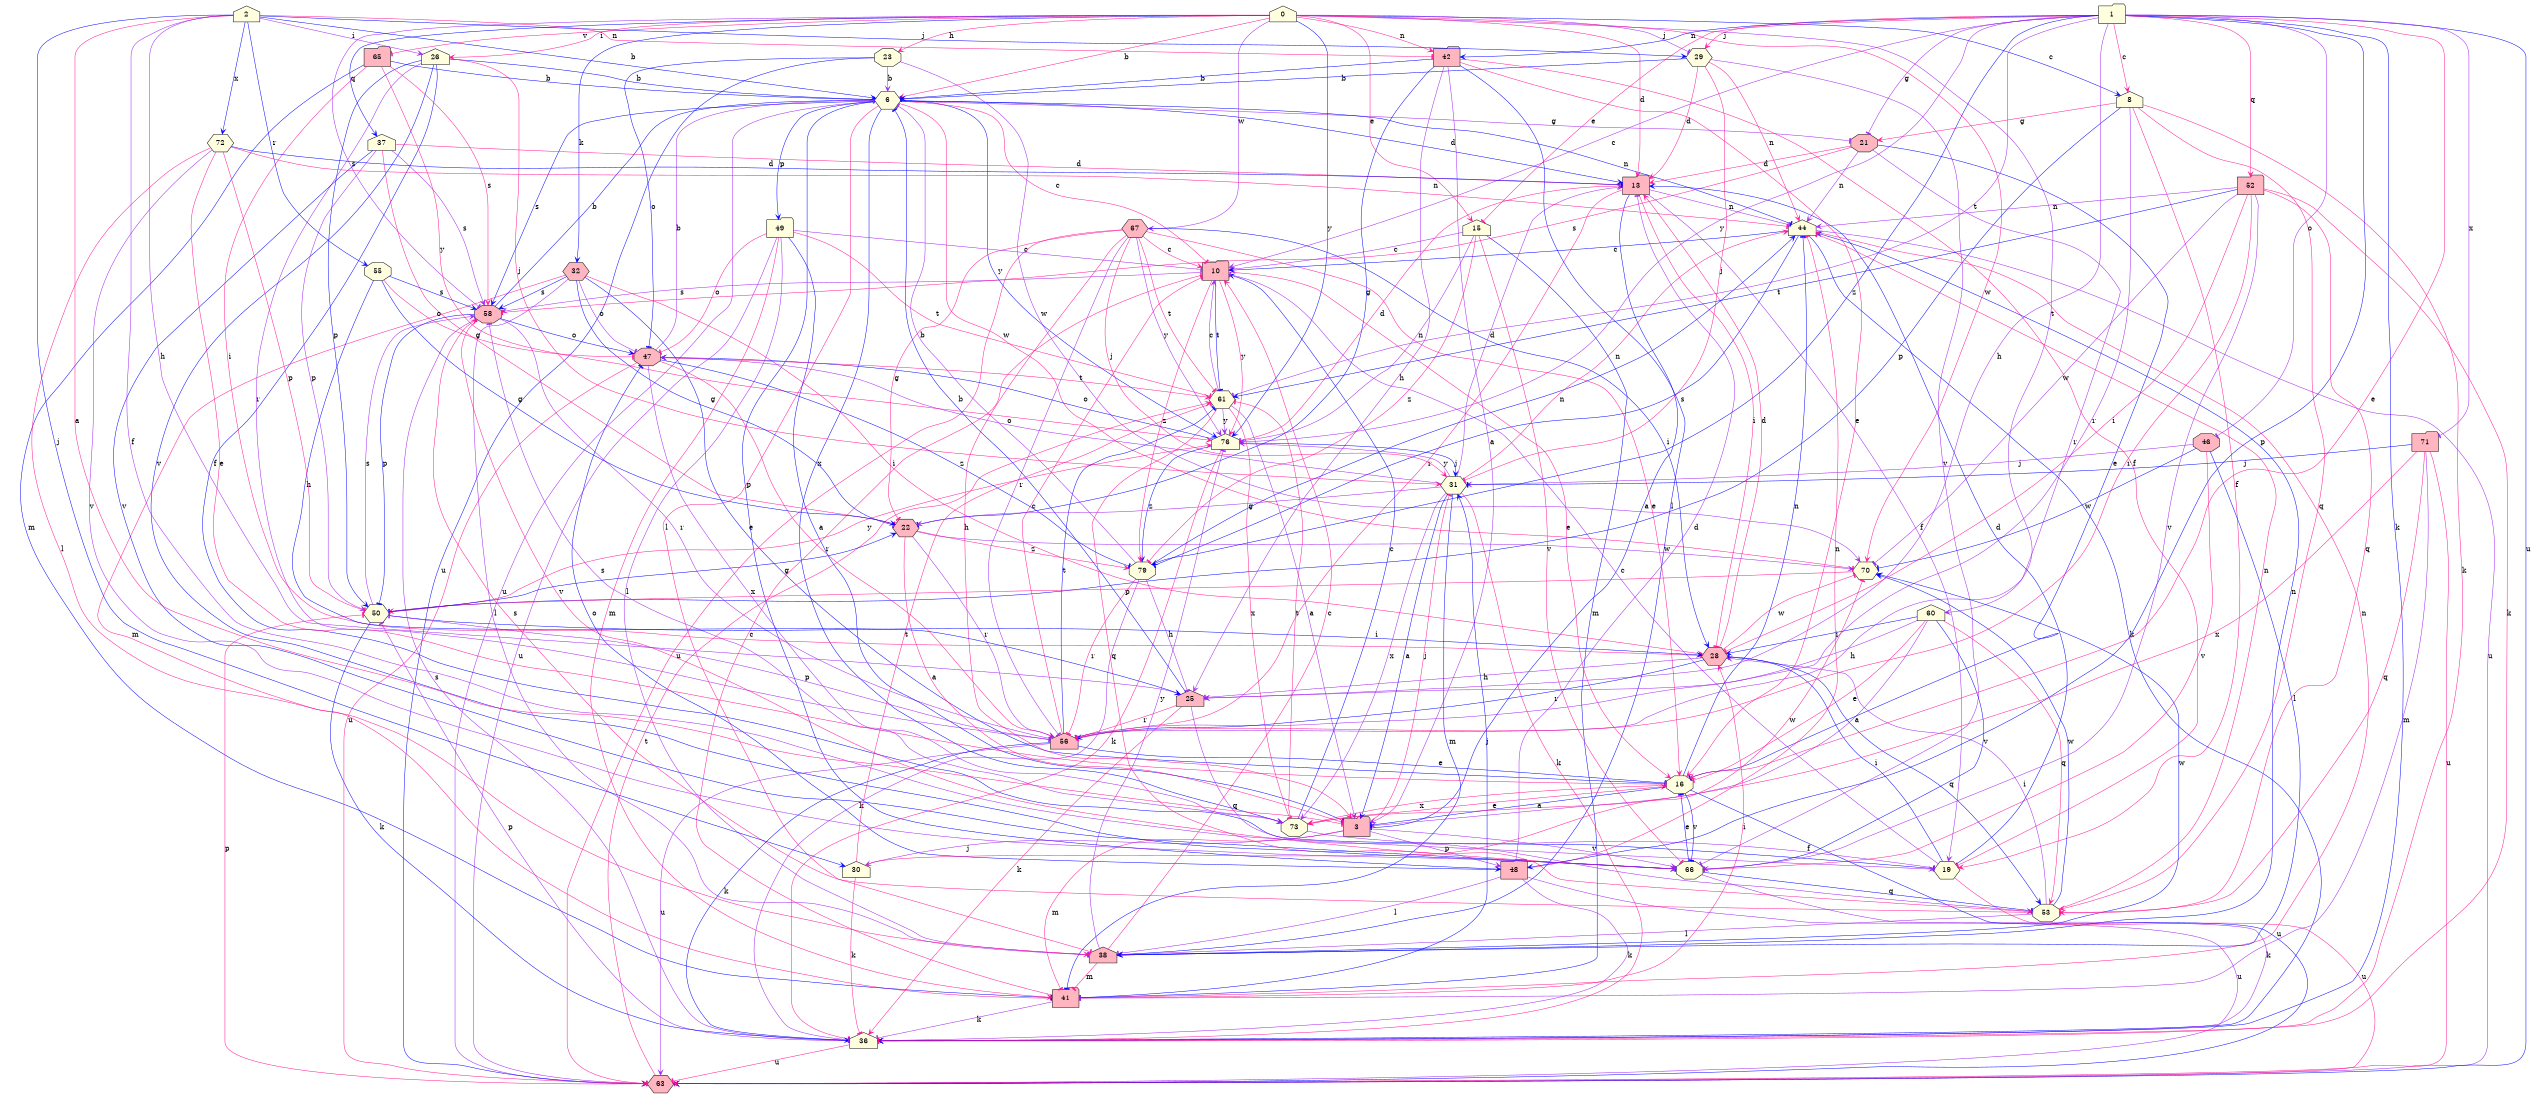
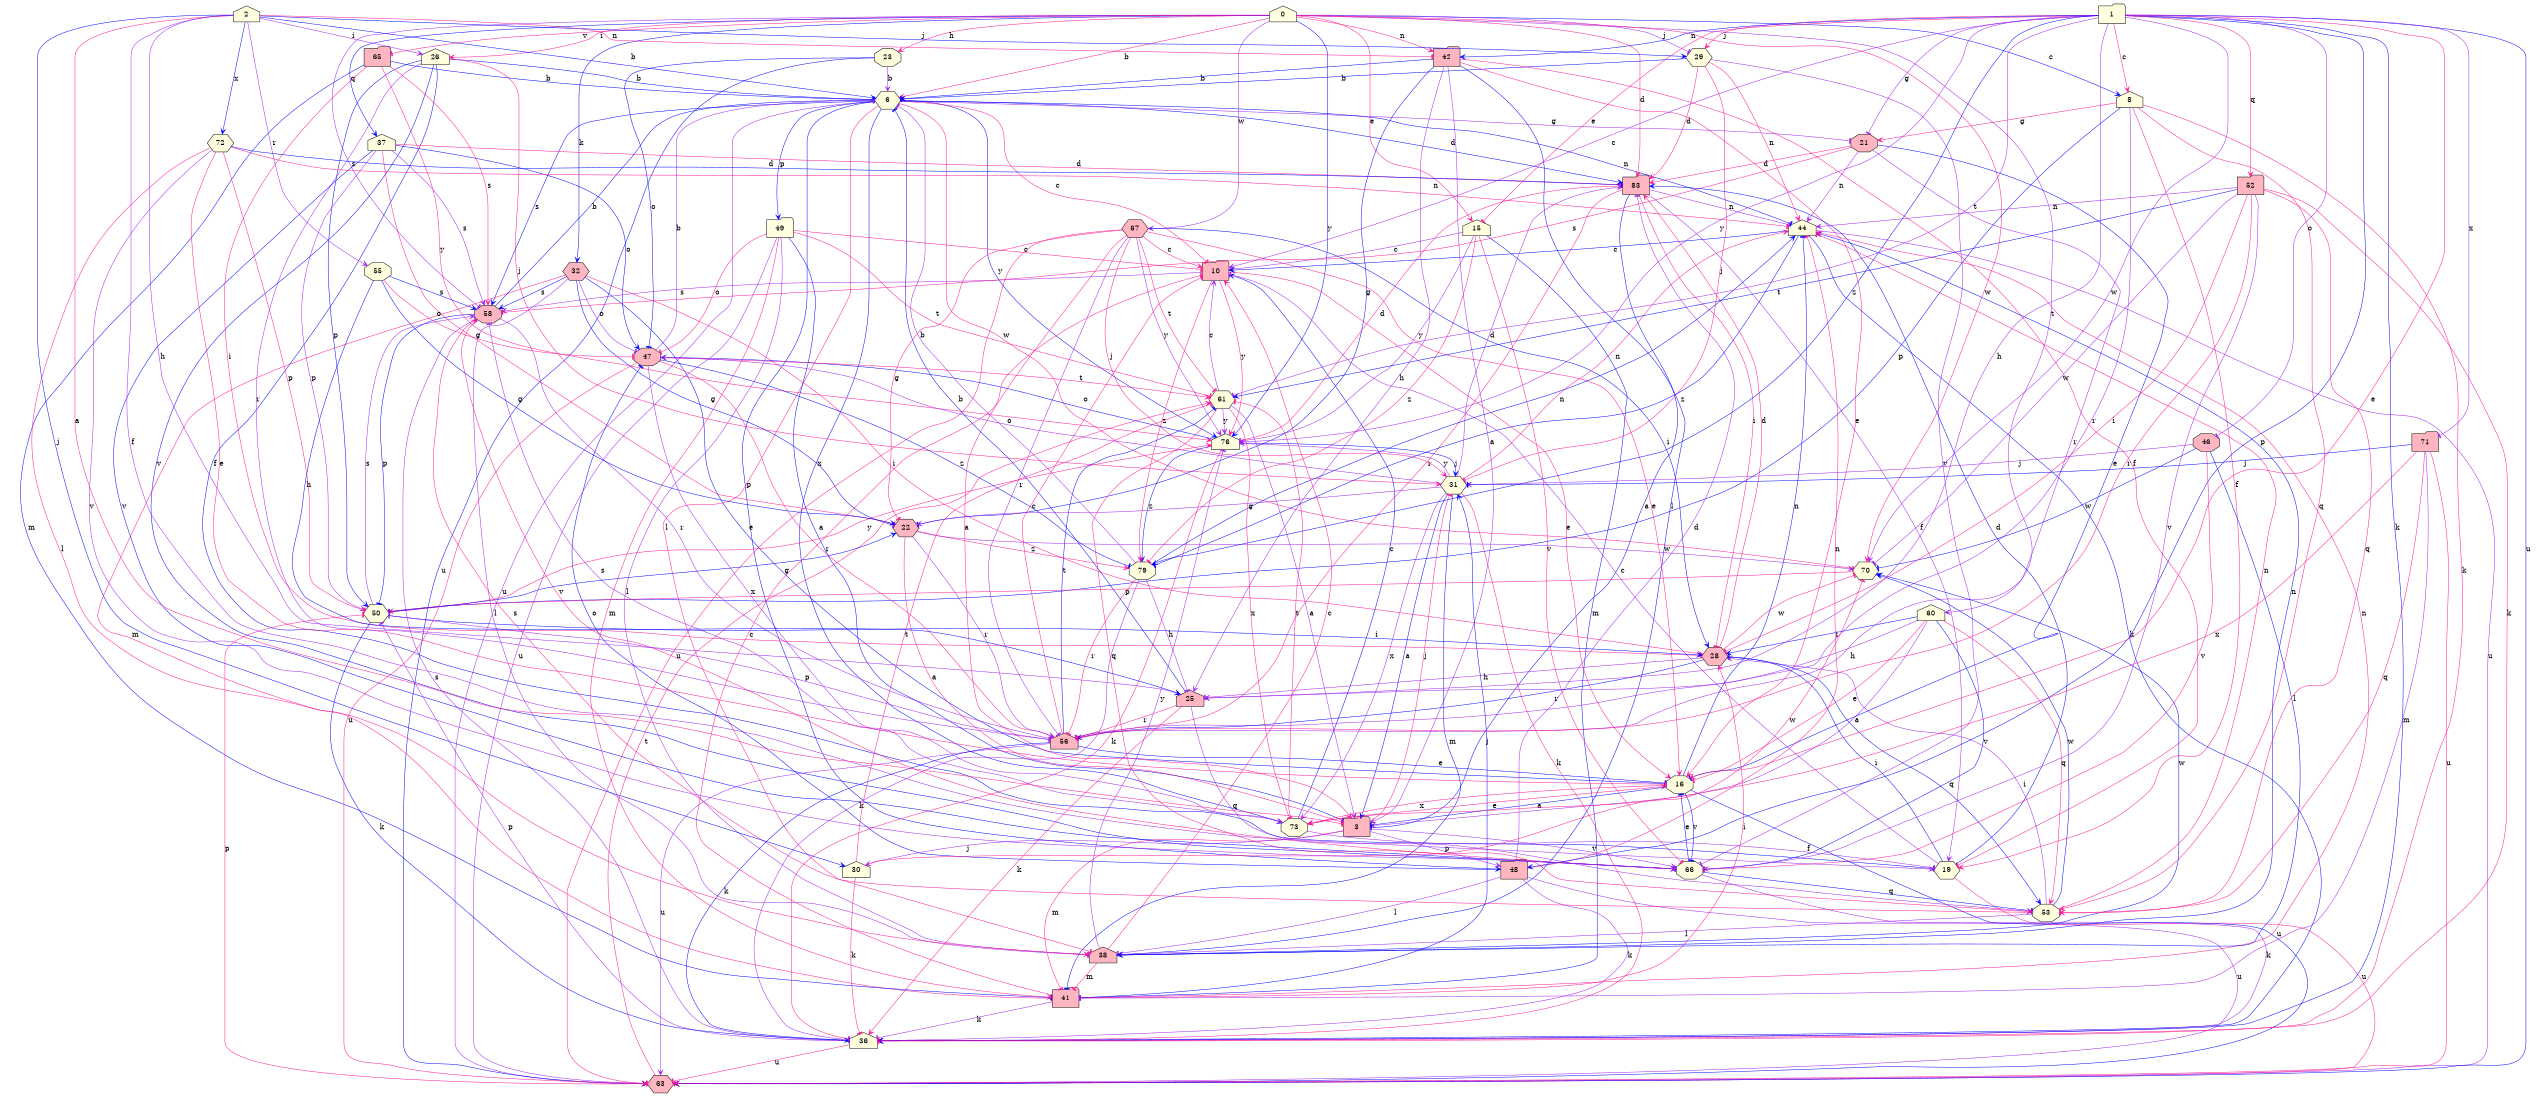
edge "2" -> "55": color blue -> purple
node "13": label "13" -> "83"
edge "49" -> "10": color purple -> deeppink
edge "10" -> "61": removed, label "t"
edge "15" -> "76": label "n" -> "y"
edge "58" -> "47": now "37" -> "47"
edge "44" -> "79": label "s" -> "z"
edge "23" -> "70": now "1" -> "70"
edge "67" -> "3": label "h" -> "a"
